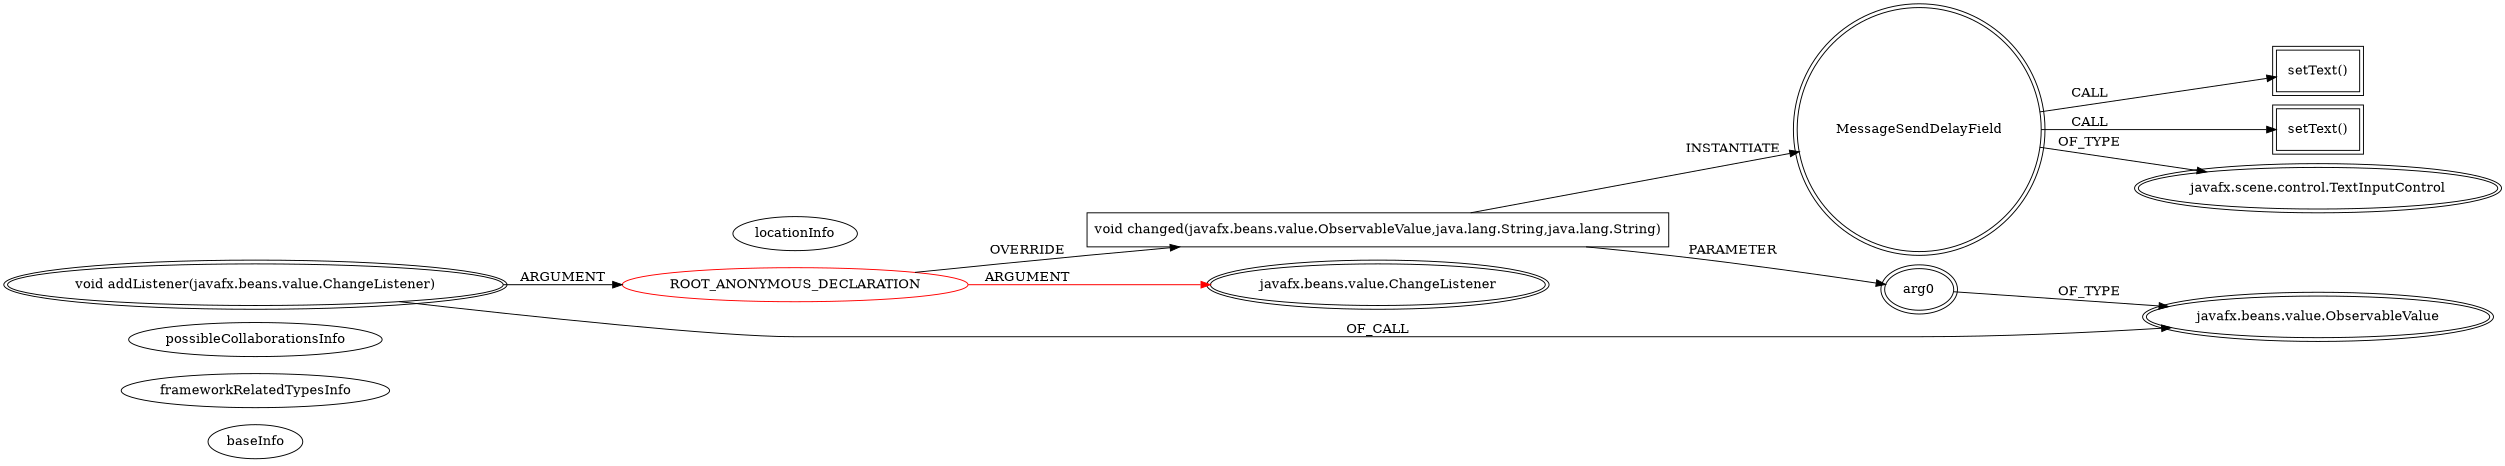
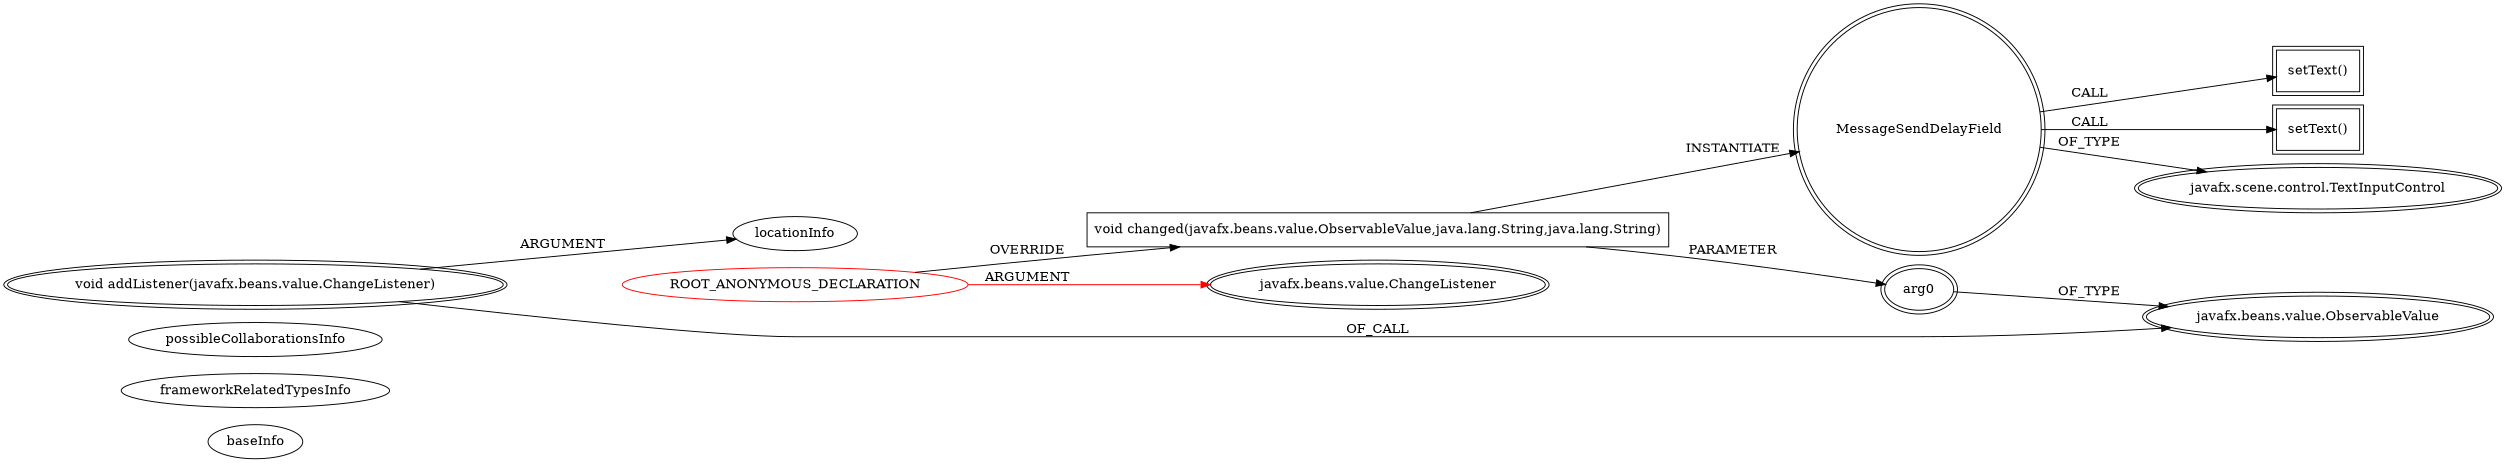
edge "void addListener(javafx.beans.value.ChangeListener)" -> "ROOT_ANONYMOUS_DECLARATION": now "void addListener(javafx.beans.value.ChangeListener)" -> "locationInfo"
